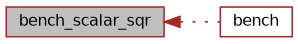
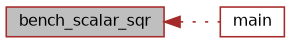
node "bench": label "bench" -> "main"
